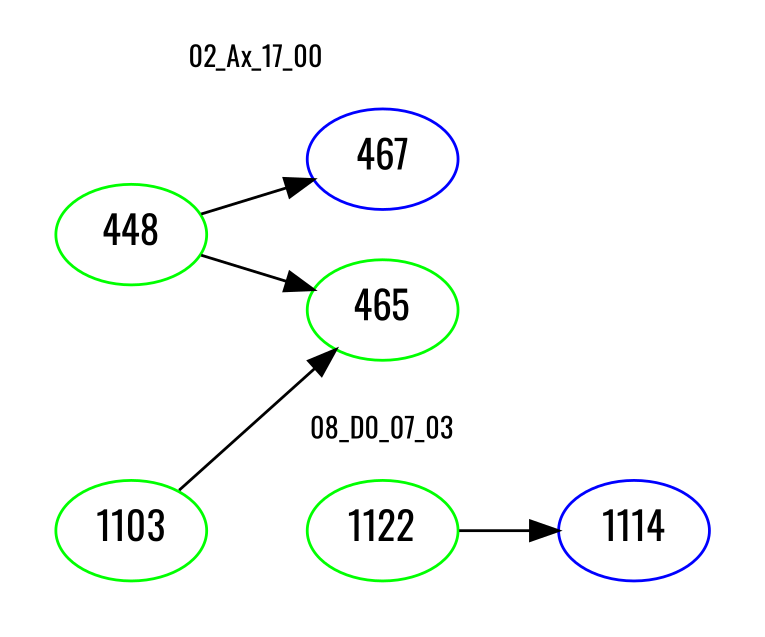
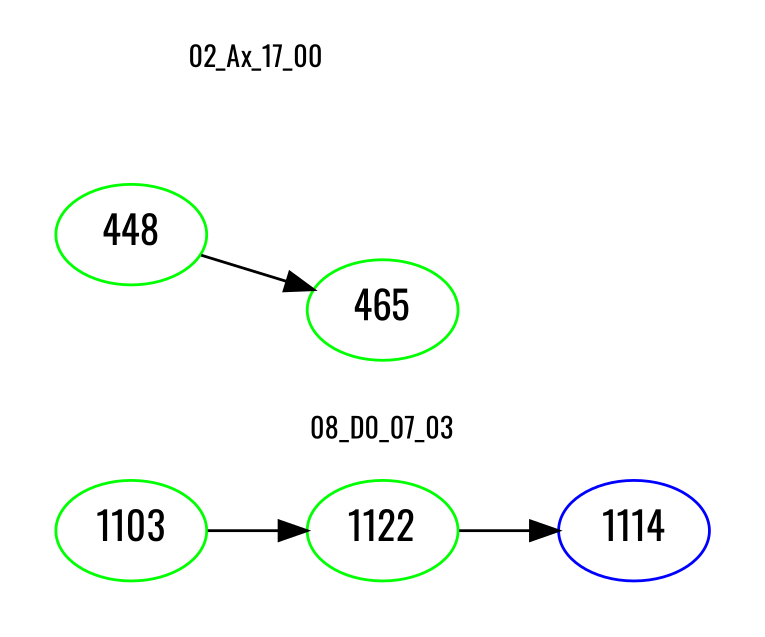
node "467": removed
edge "1103" -> "465": now "1103" -> "1122"
